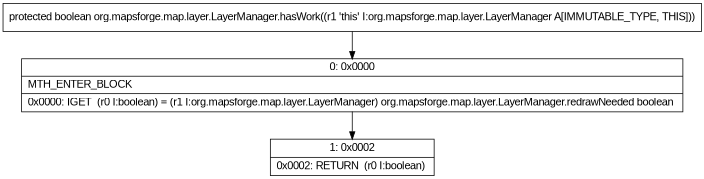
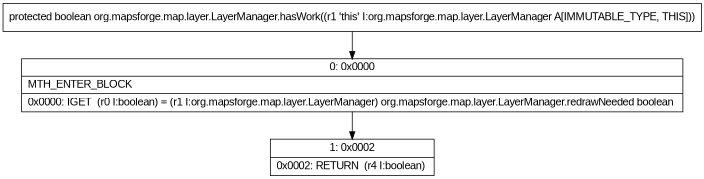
node "1: 0x0002": text "0x0002: RETURN  (r0 I:boolean)" -> "0x0002: RETURN  (r4 I:boolean)"
